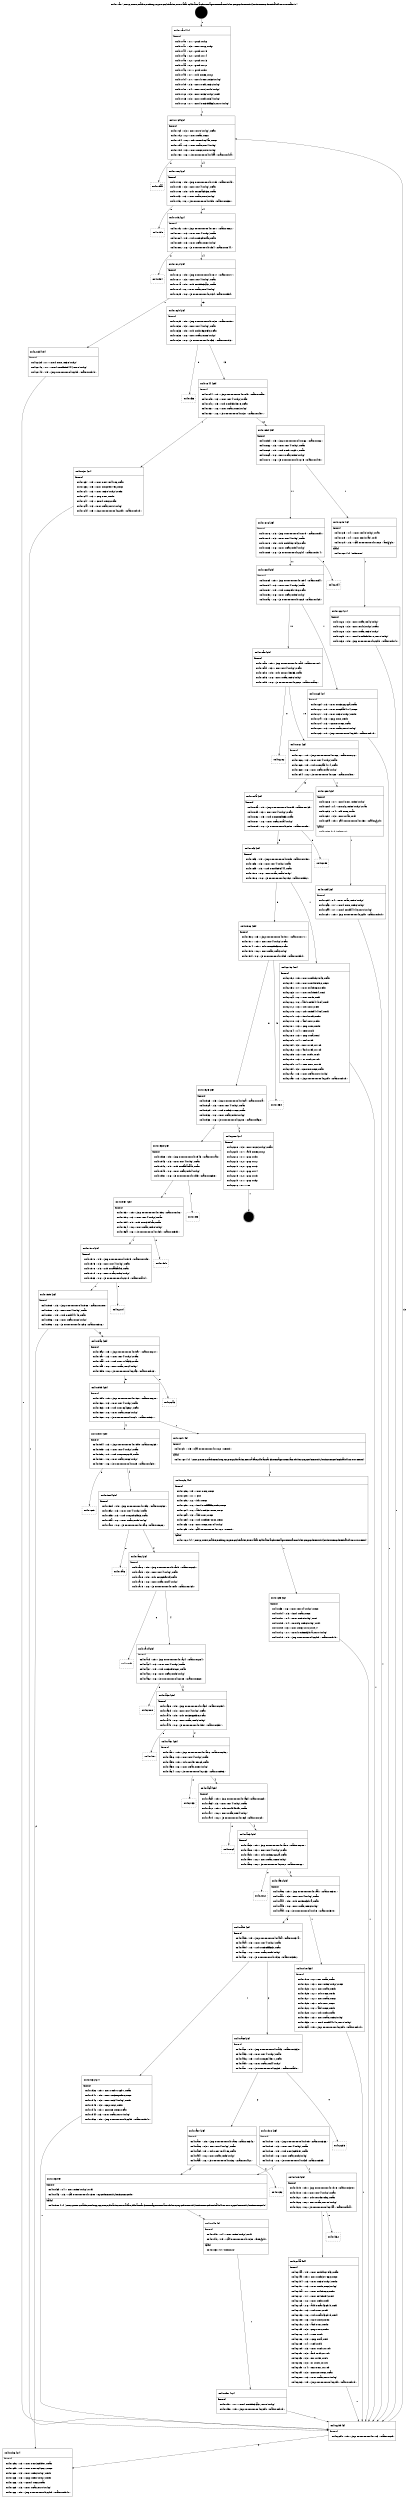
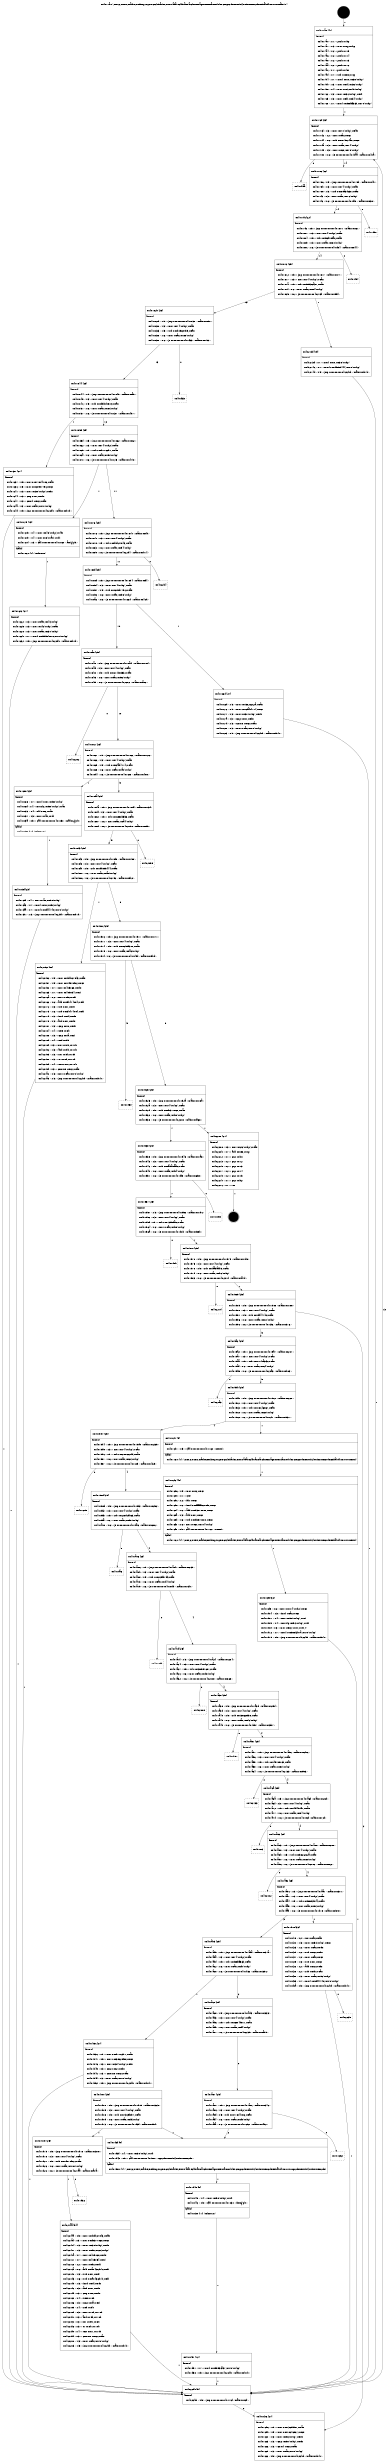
edge "0x401ace [25]" -> "0x402235": now "0x401d1e [33]" -> "0x402235"
